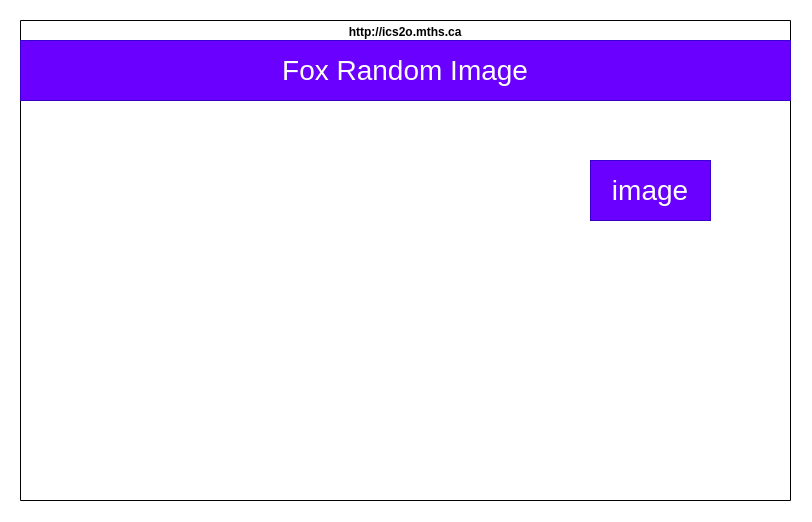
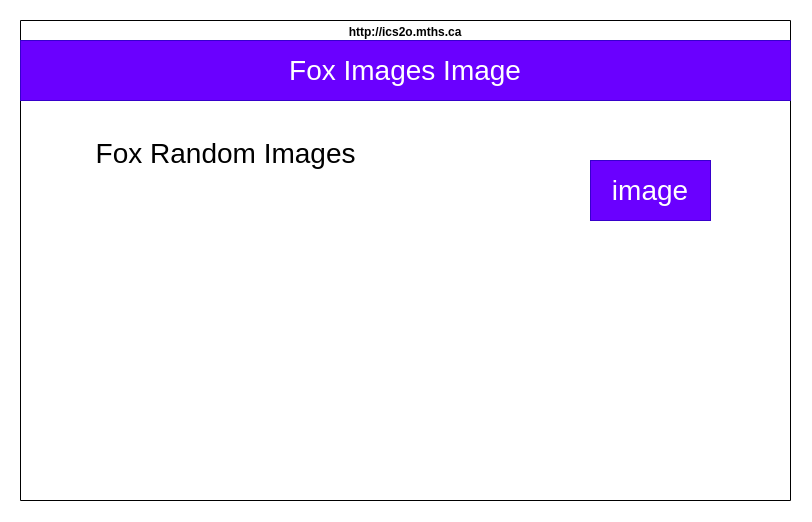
node "Fox Random Image": label "Fox Random Image" -> "Fox Images Image"
node "Fox Random Images": added
